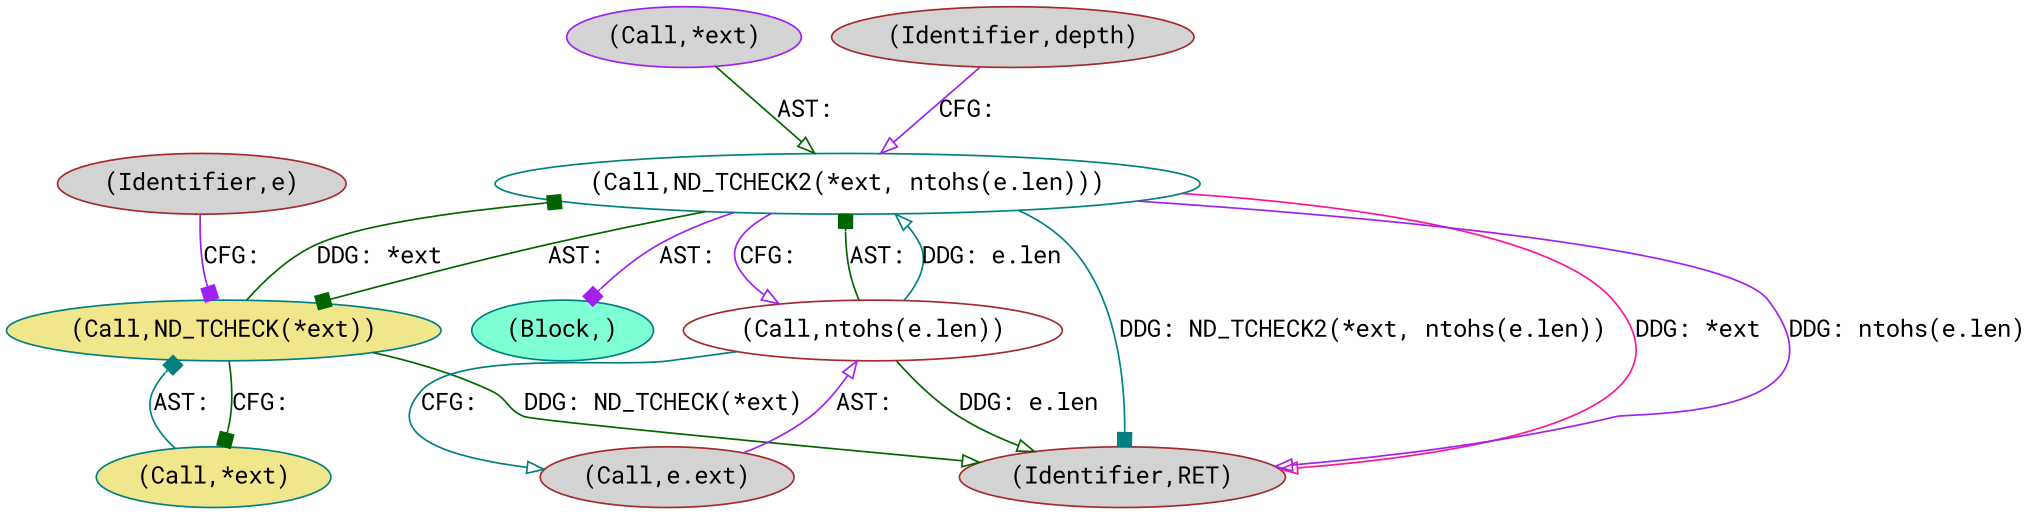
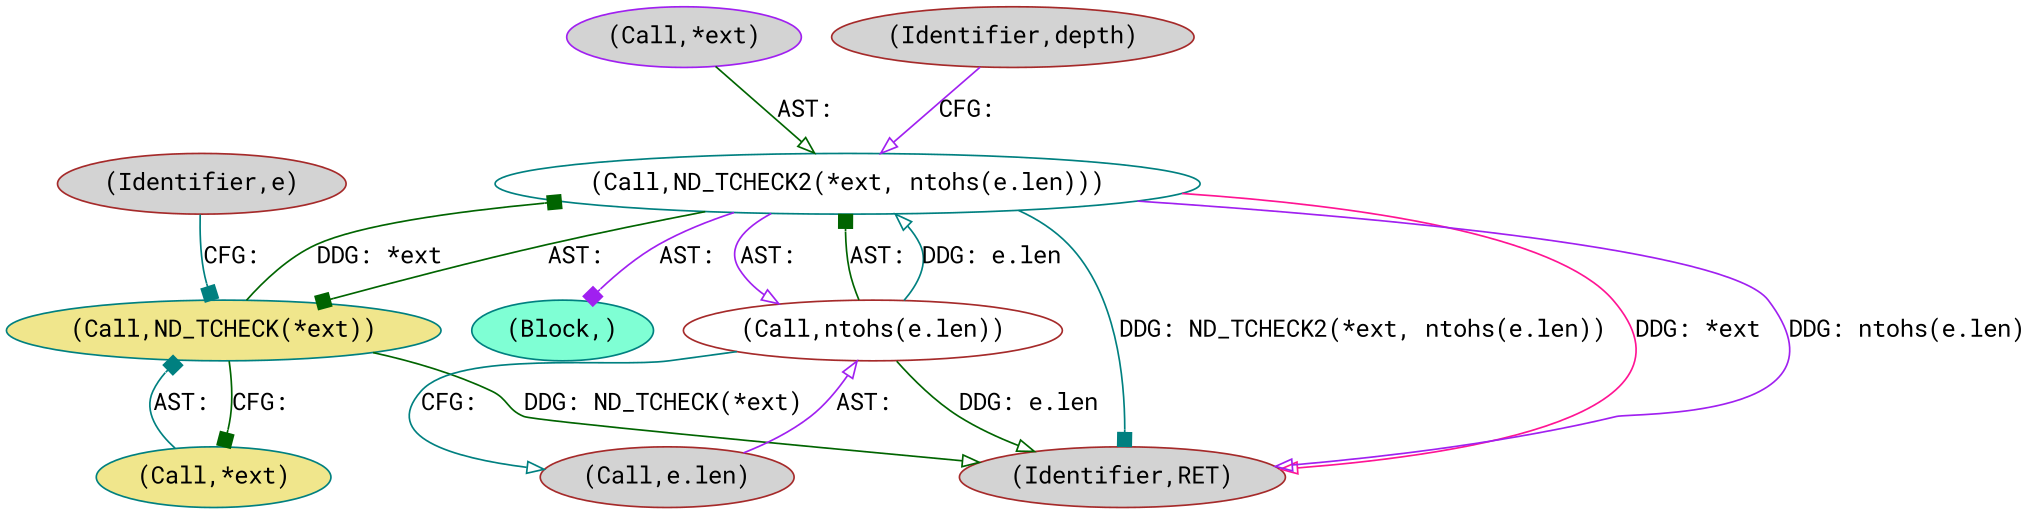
edge "(Identifier,e)" -> "(Call,ND_TCHECK(*ext))": color purple -> teal
edge "(Call,ND_TCHECK2(*ext, ntohs(e.len)))" -> "(Call,ntohs(e.len))": label "CFG: " -> "AST: "
node "(Call,e.ext)": label "(Call,e.ext)" -> "(Call,e.len)"
